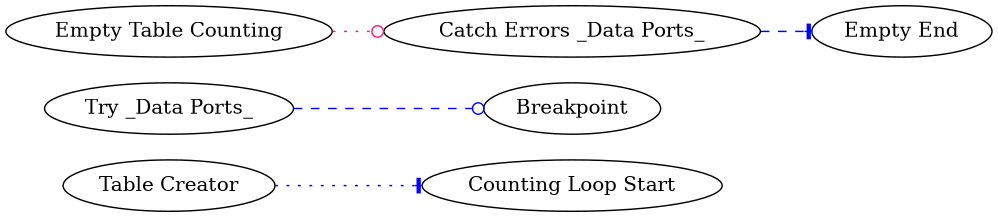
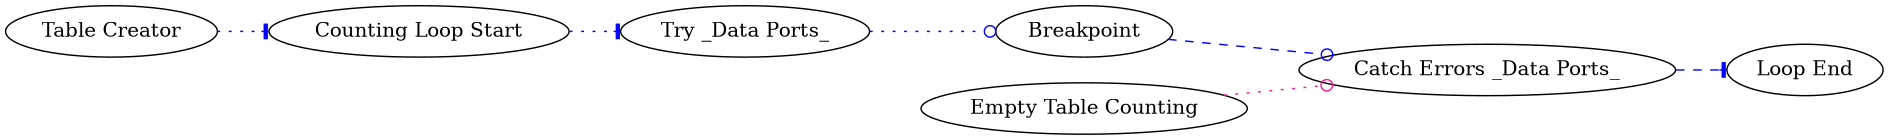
edge "Counting Loop Start" -> "Try _Data Ports_": added
node "Empty End": label "Empty End" -> "Loop End"
edge "Breakpoint" -> "Catch Errors _Data Ports_": added
edge "Try _Data Ports_" -> "Breakpoint": style dashed -> dotted
